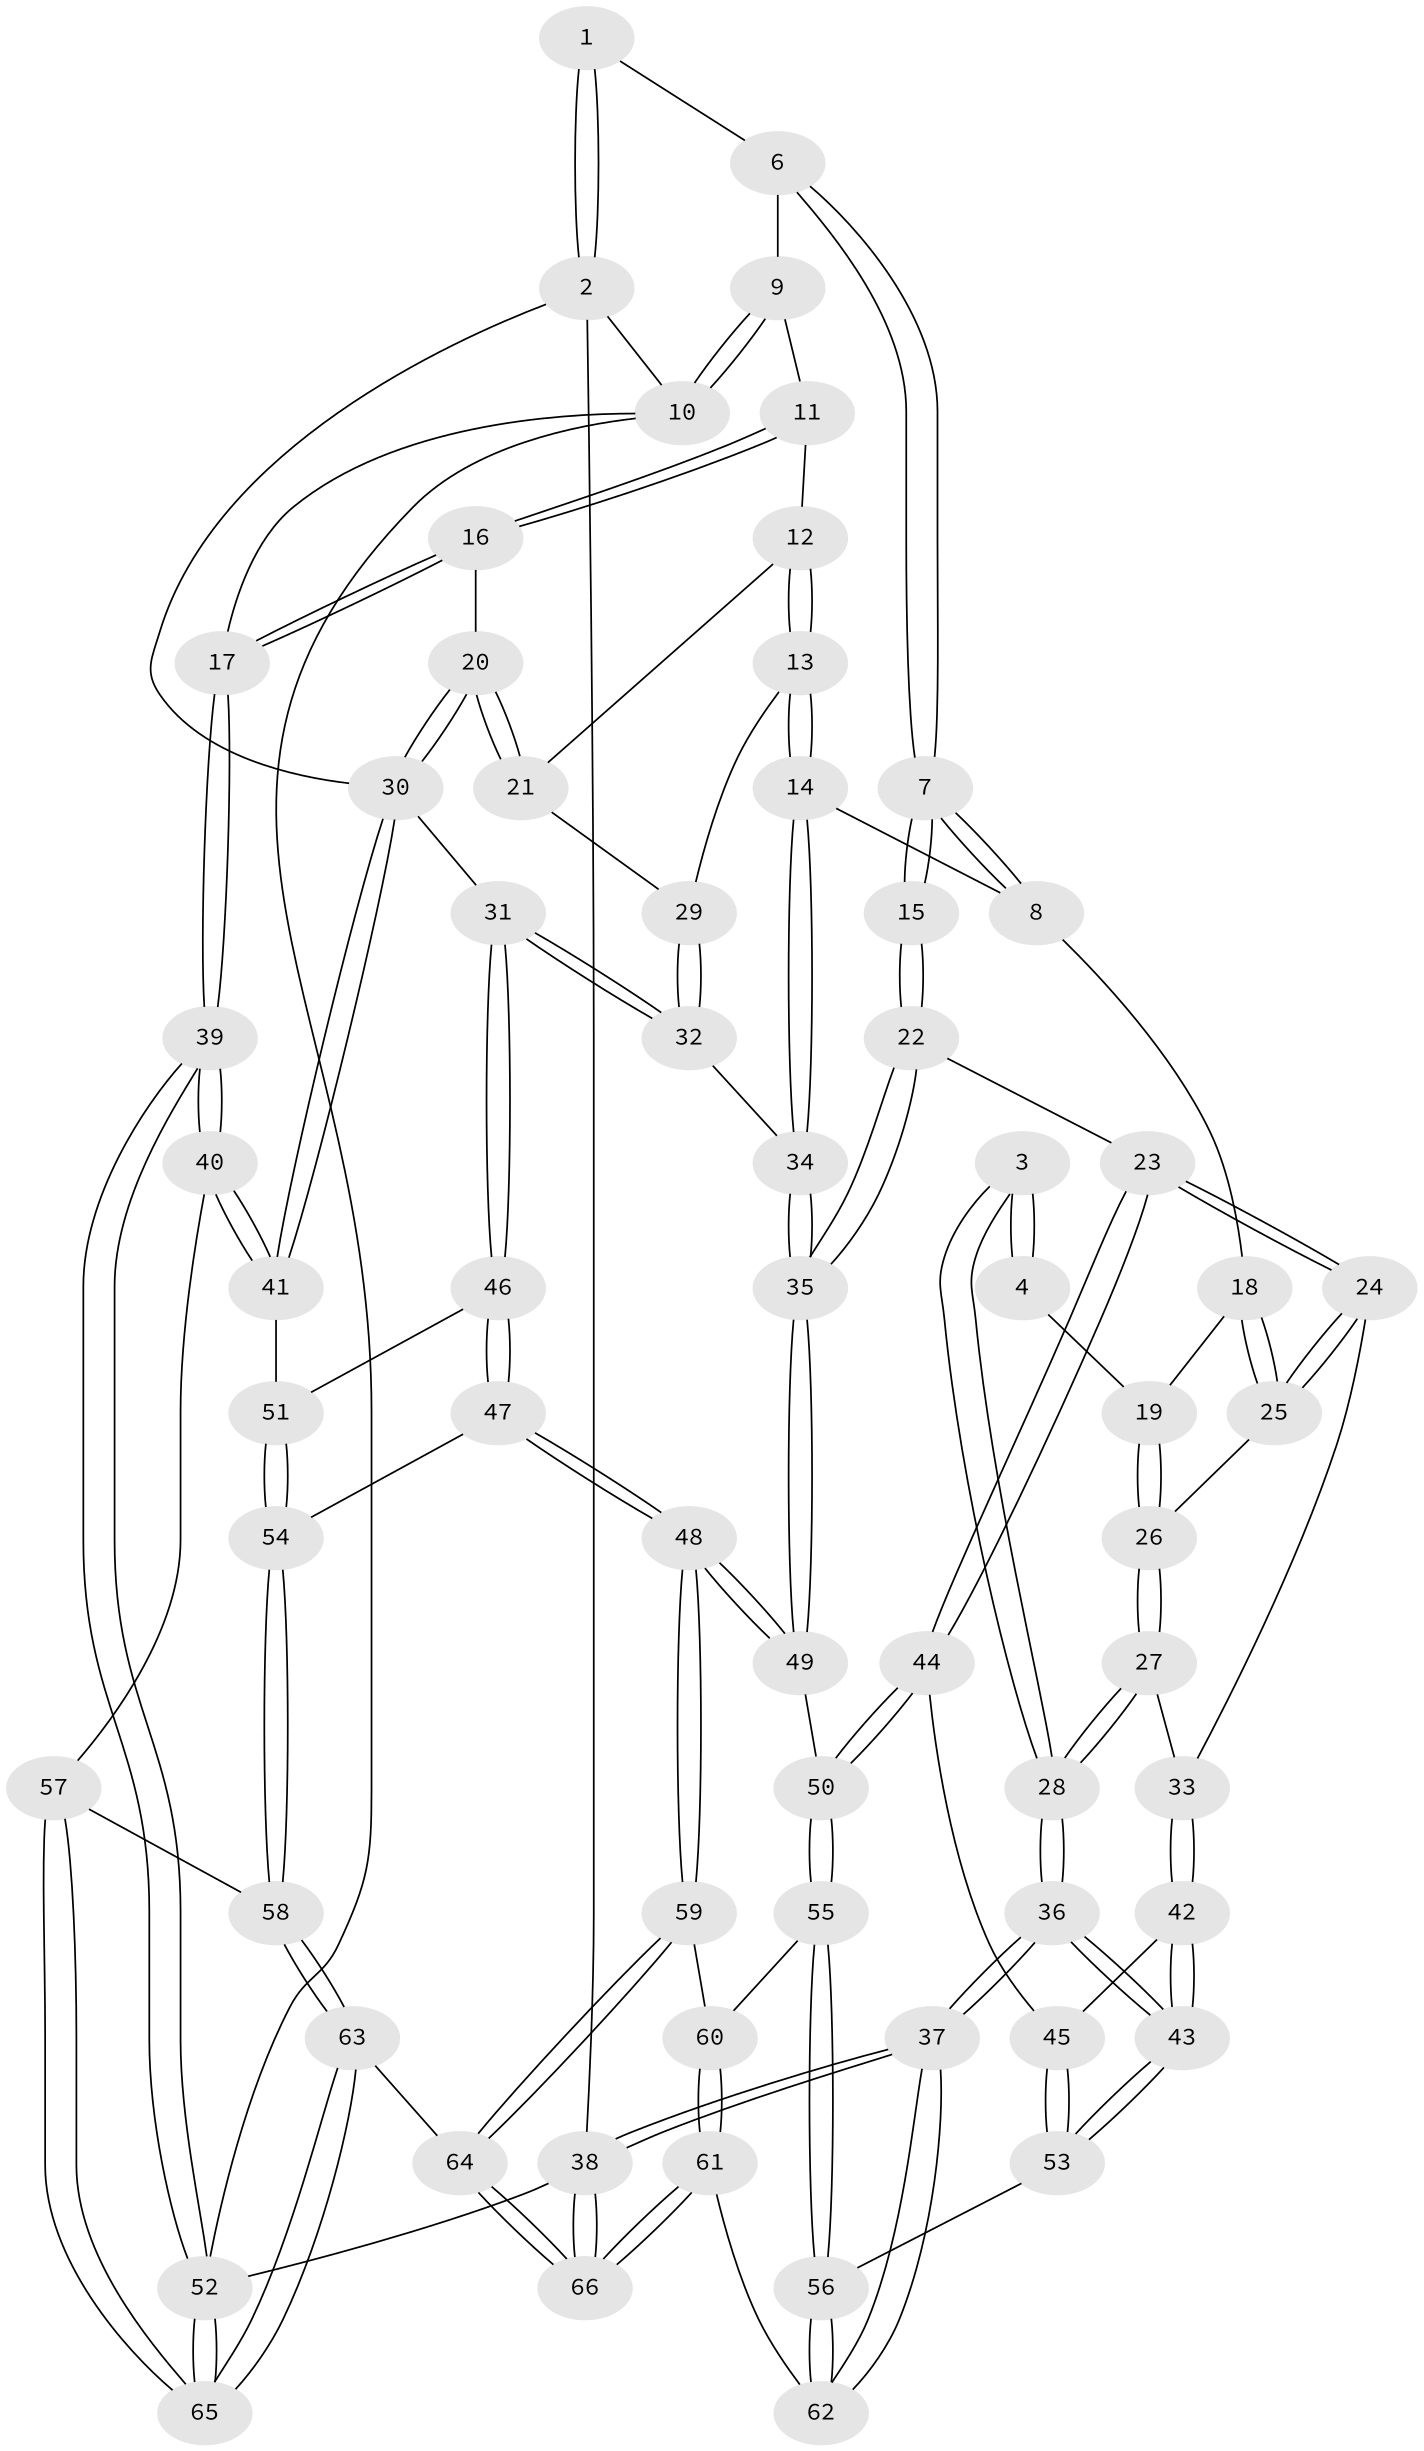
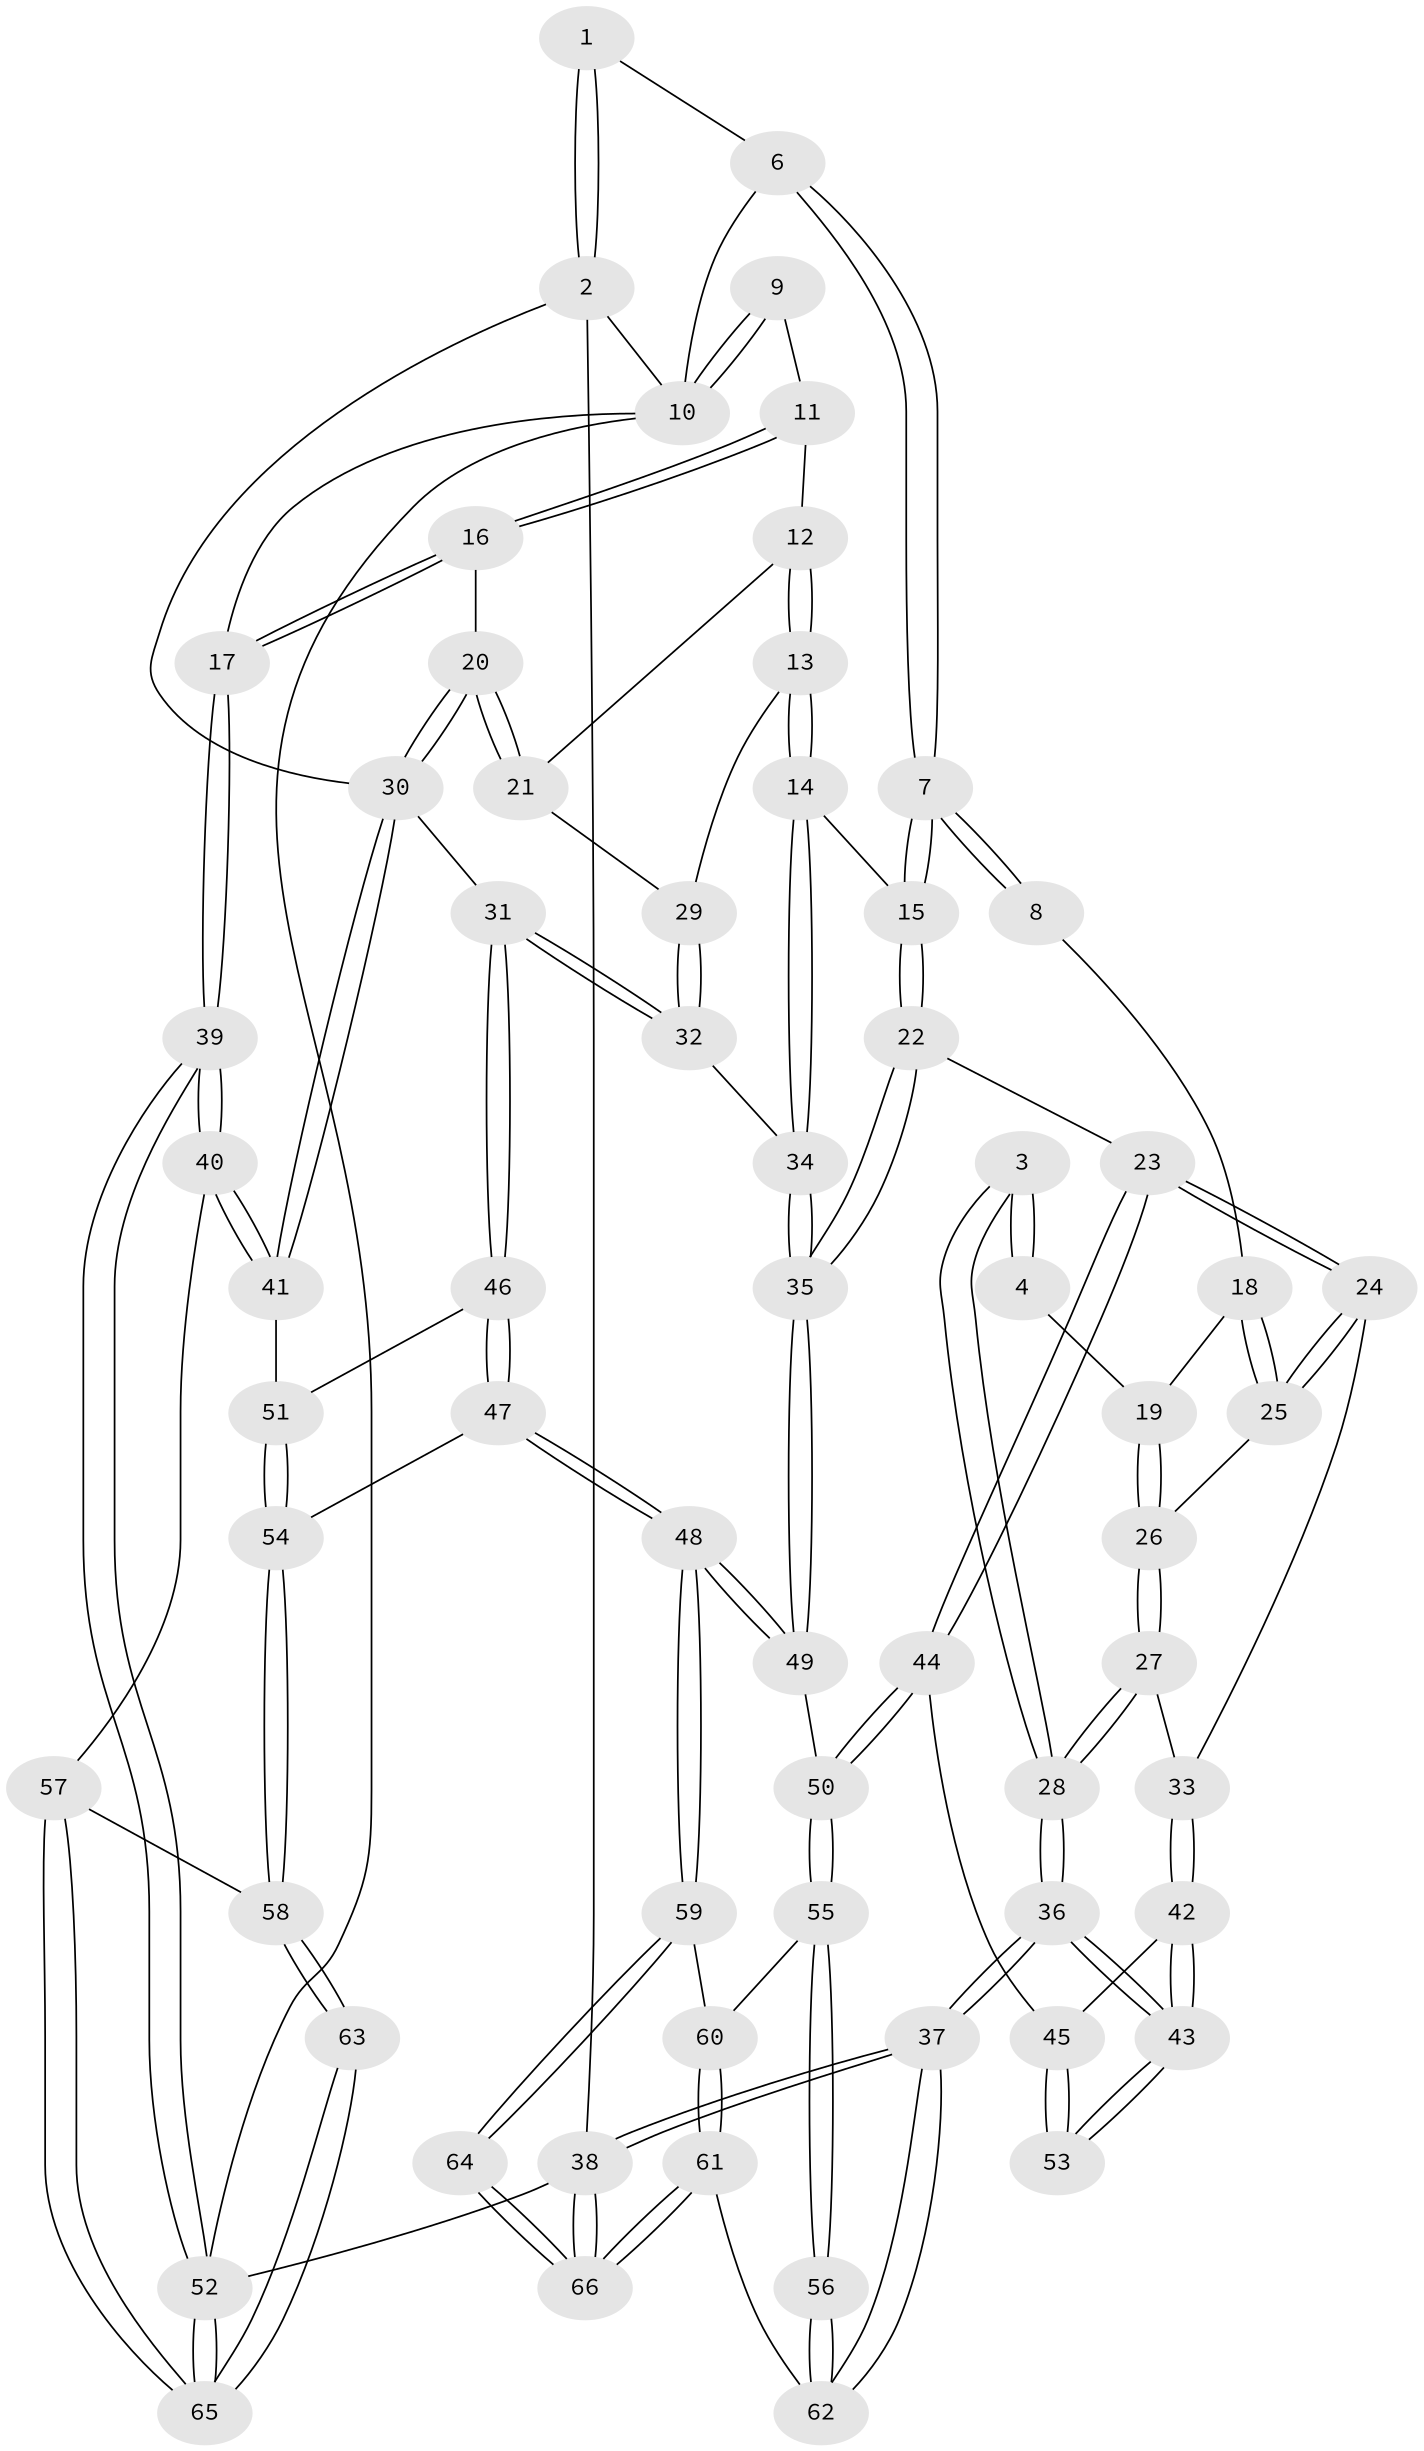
edge "6" -- "9": now "6" -- "10"
edge "14" -- "8": now "14" -- "15"
edge "63" -- "64": removed
edge "53" -- "56": removed
